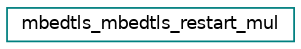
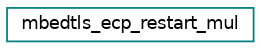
node "mbedtls_mbedtls_restart_mul": label "mbedtls_mbedtls_restart_mul" -> "mbedtls_ecp_restart_mul"
